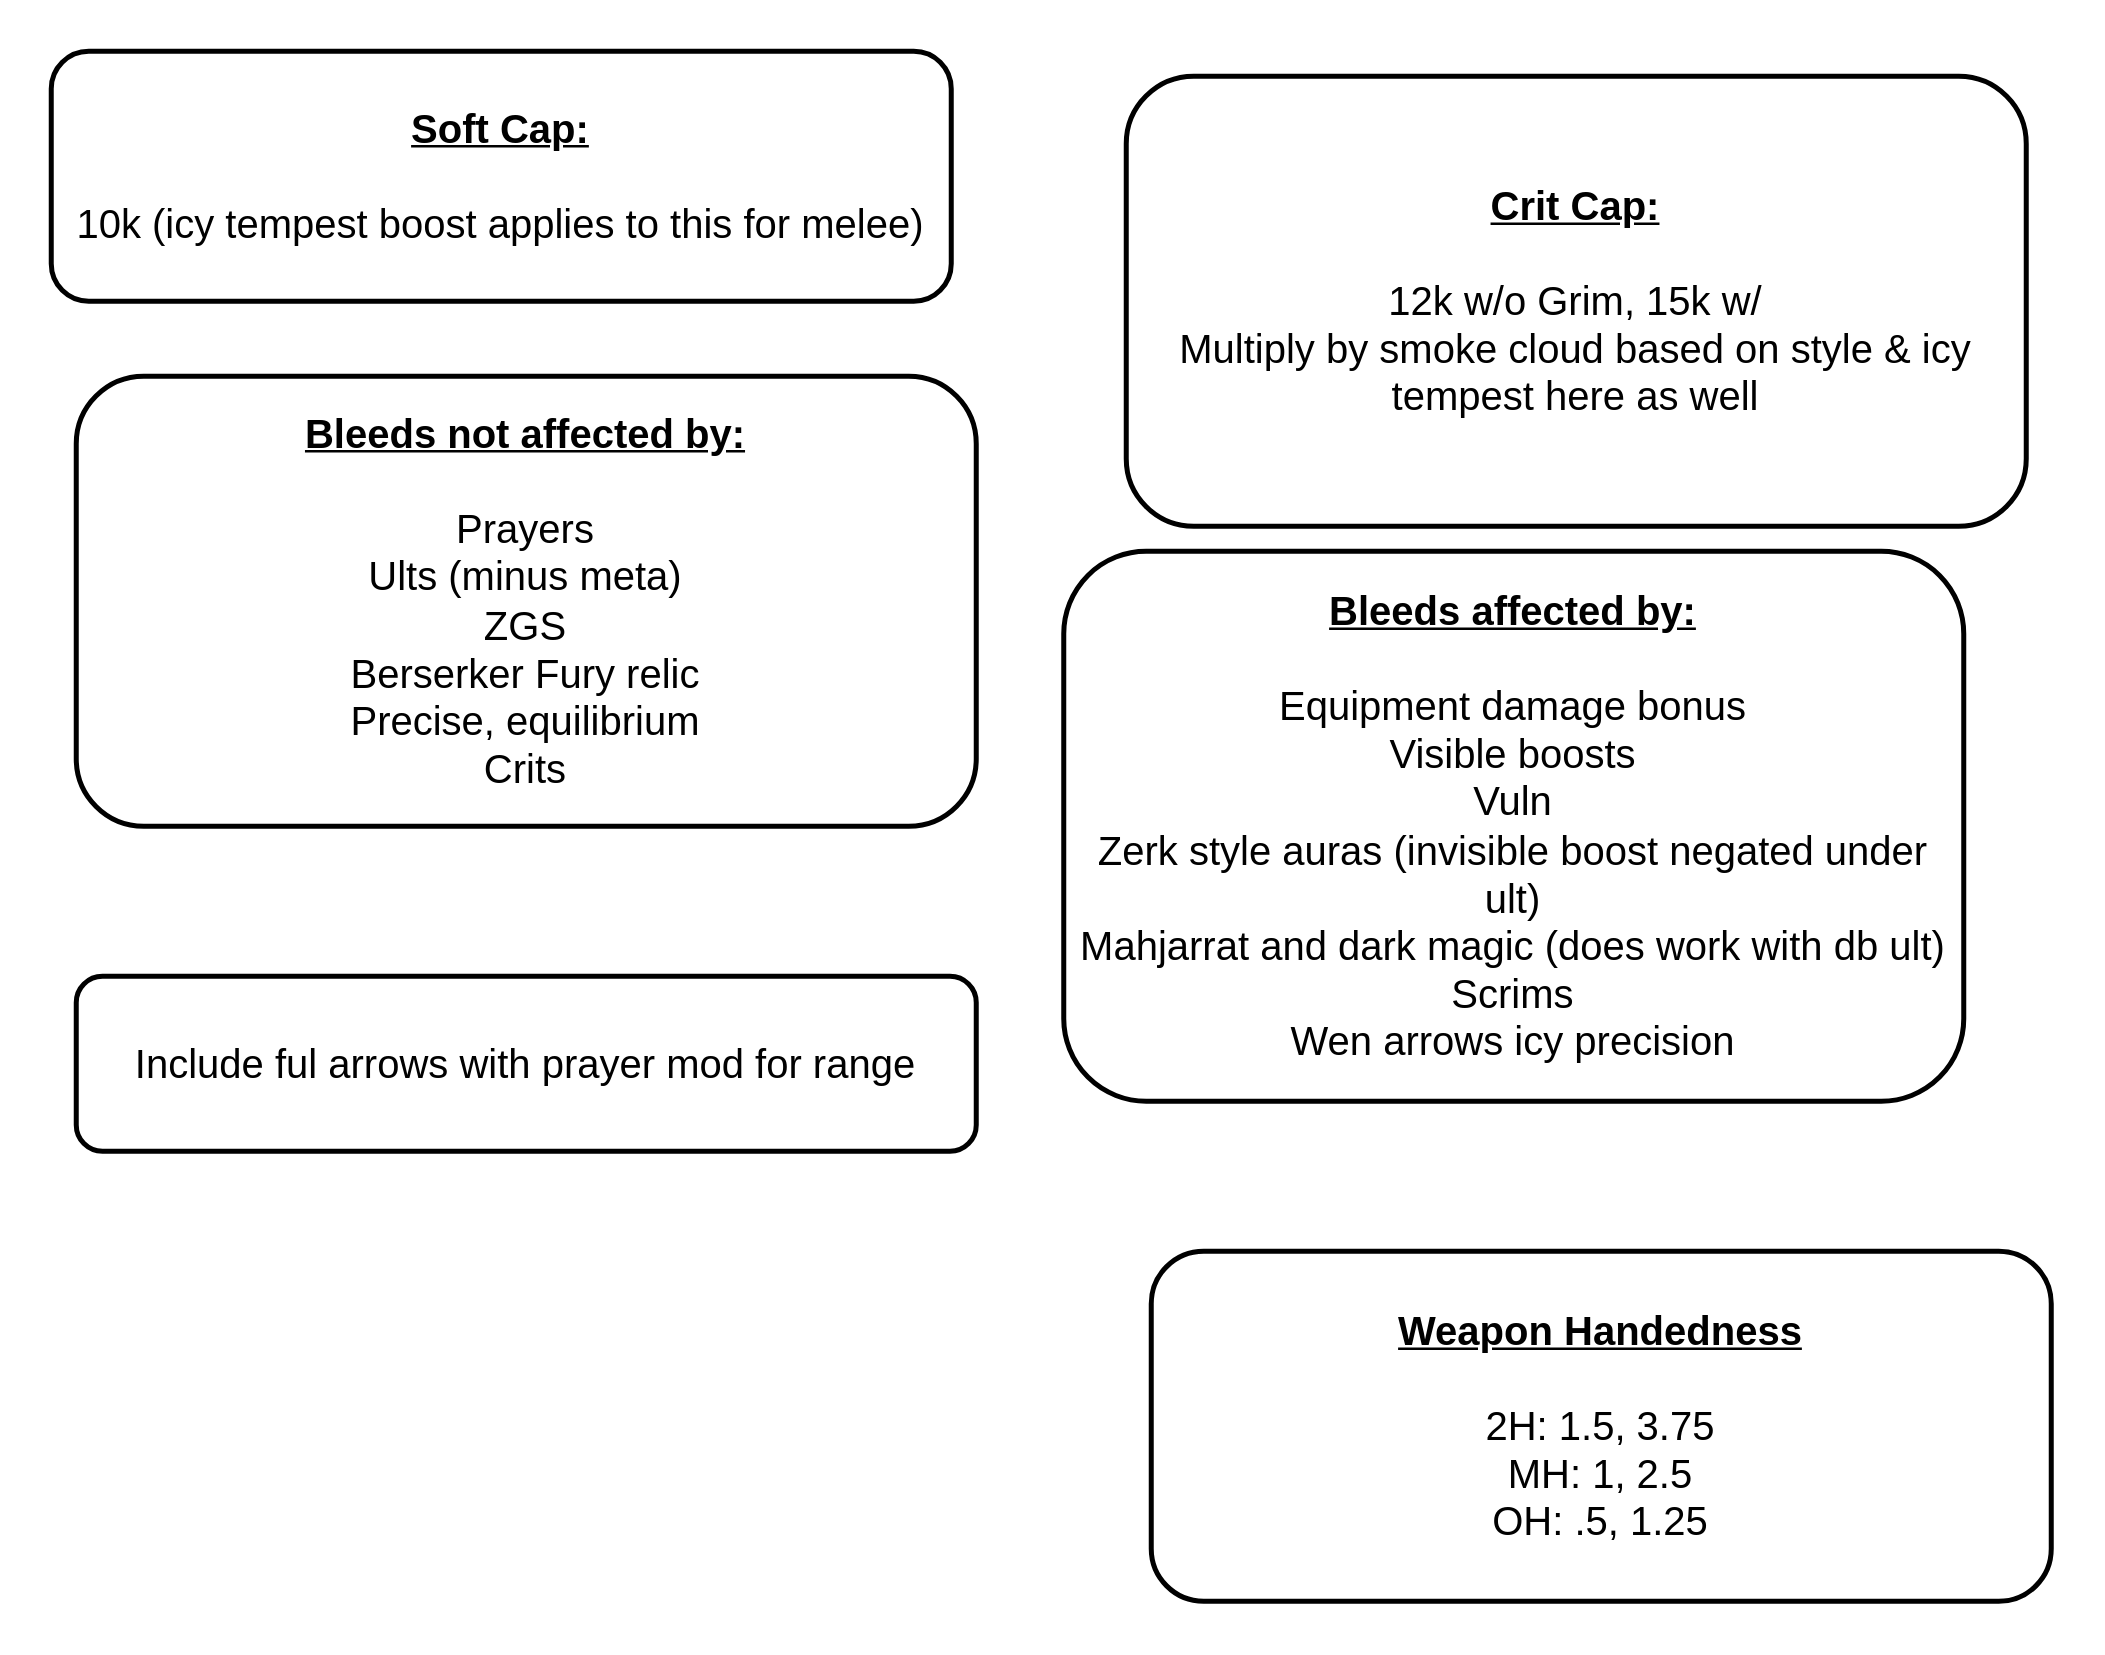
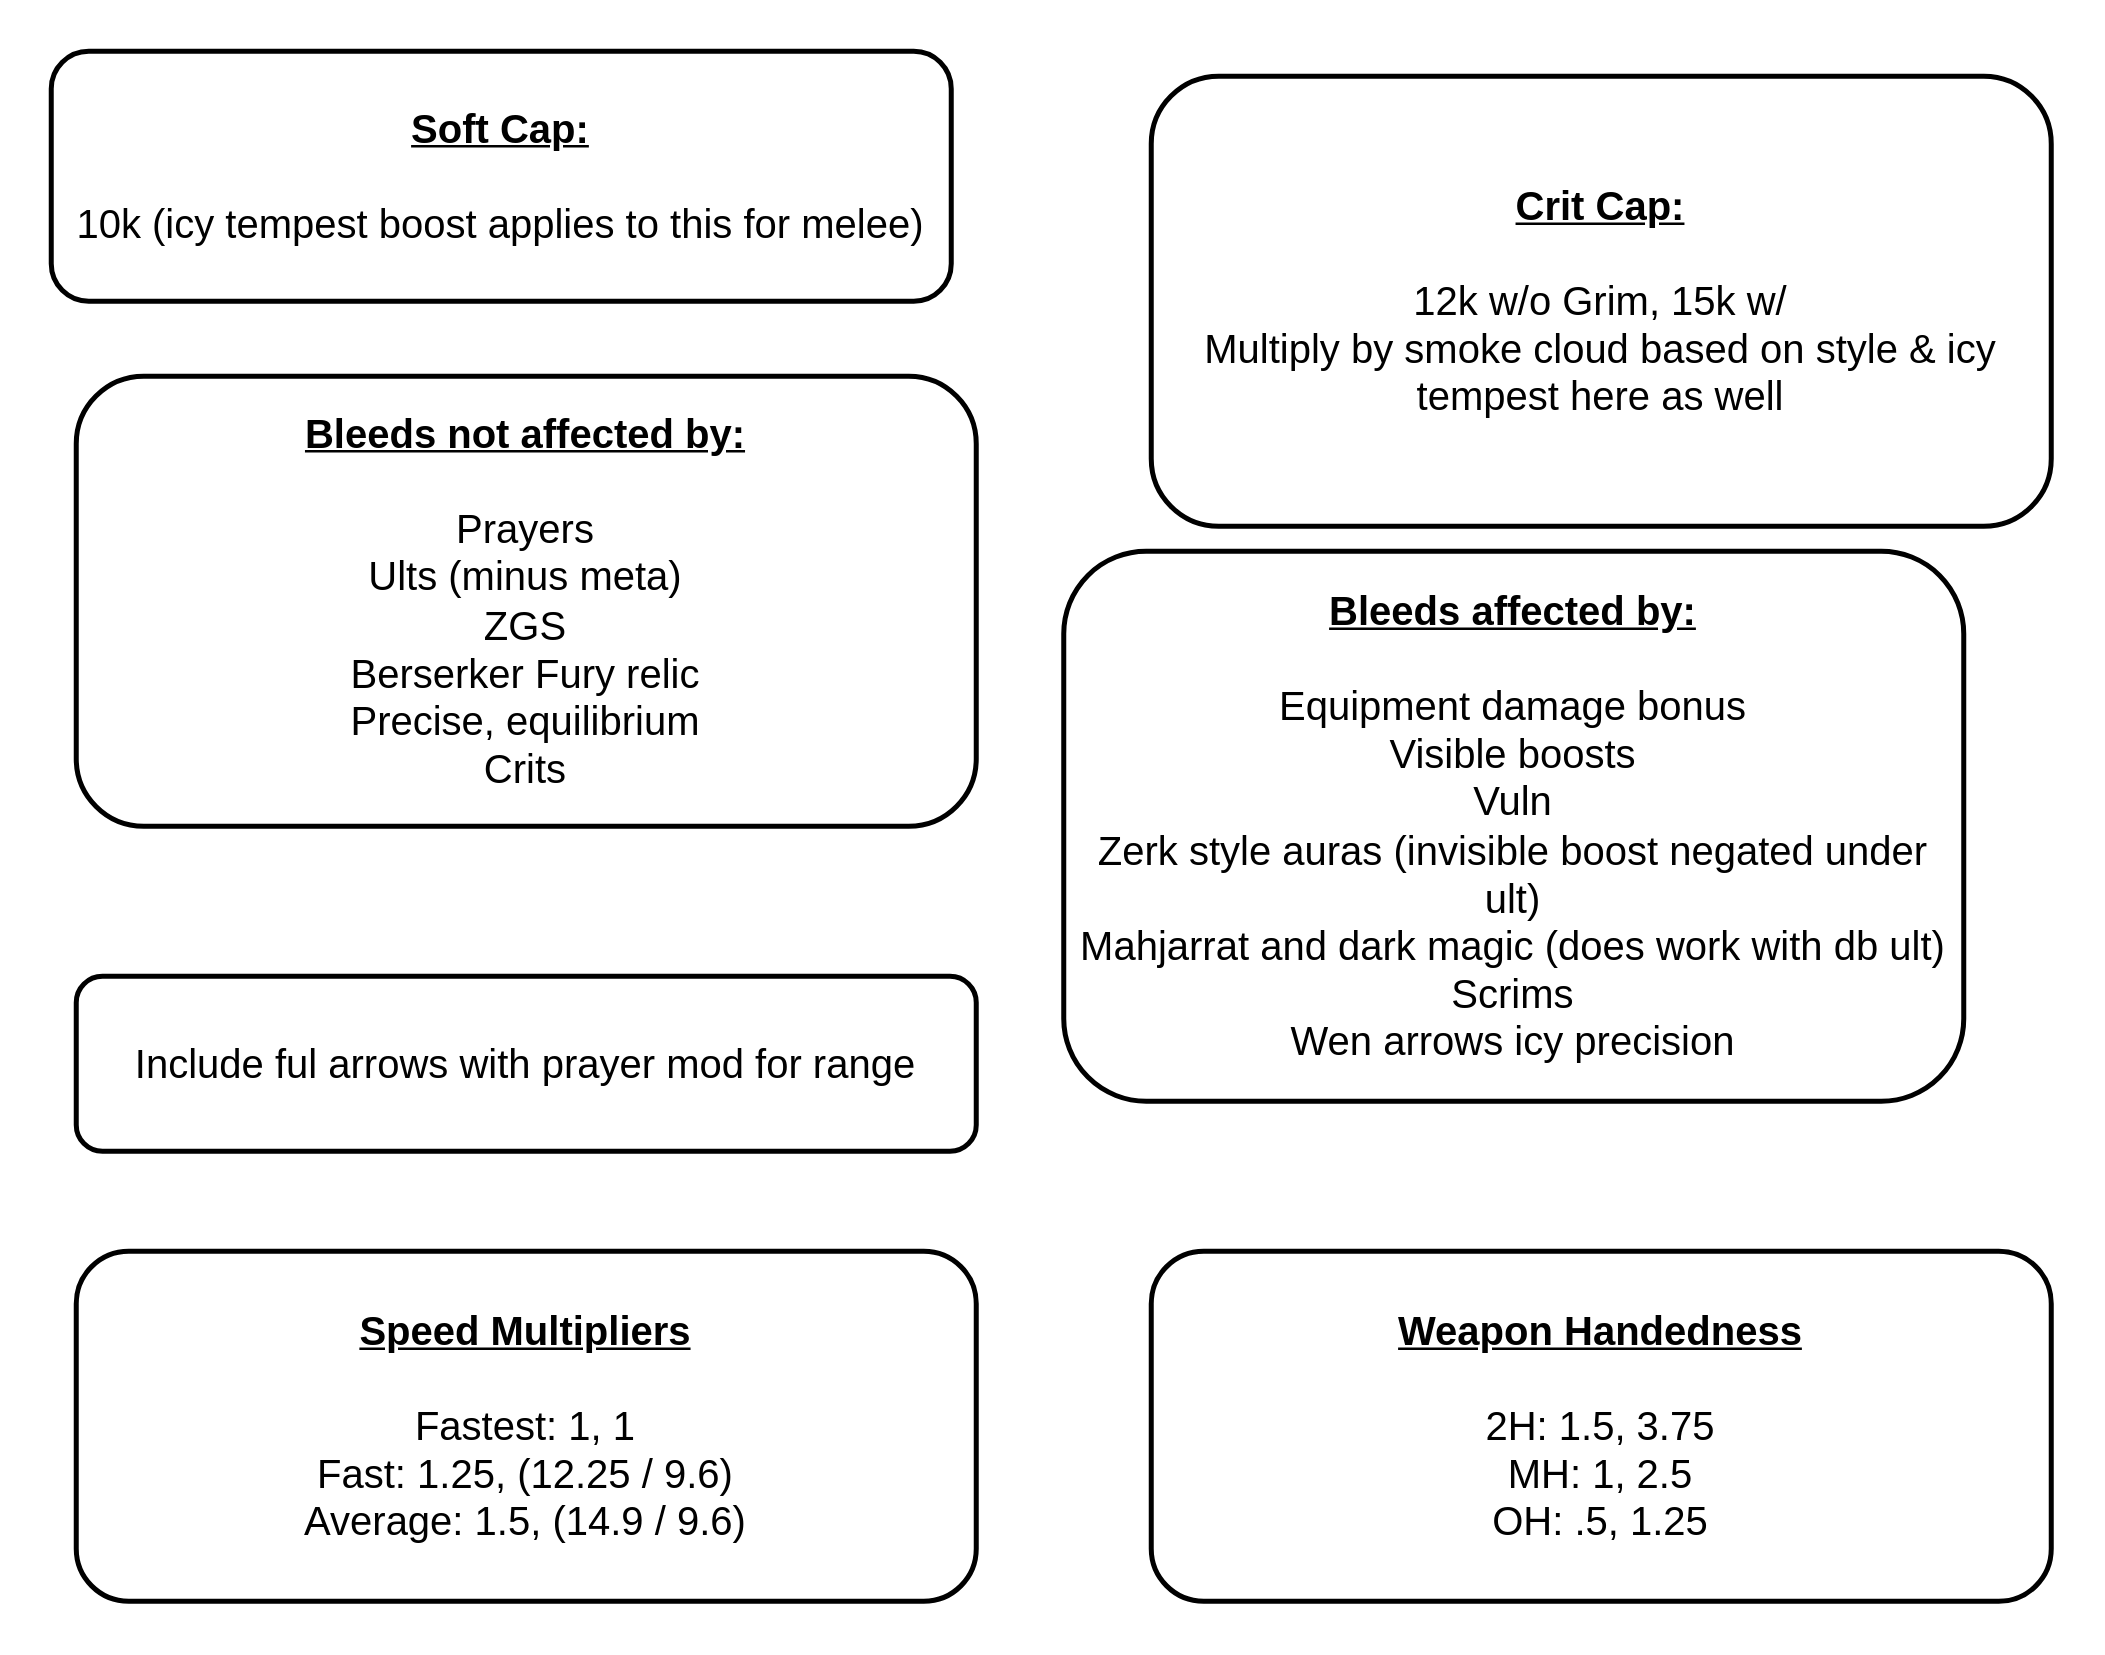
node "Crit Cap: 12k w/o Grim, 15k w/ Multiply by smoke cloud based on style & icy tempest here as well": moved (1576, 301) -> (1601, 301)
node "Speed Multipliers Fastest: 1, 1 Fast: 1.25, (12.25 / 9.6) Average: 1.5, (14.9 / 9.6)": added
